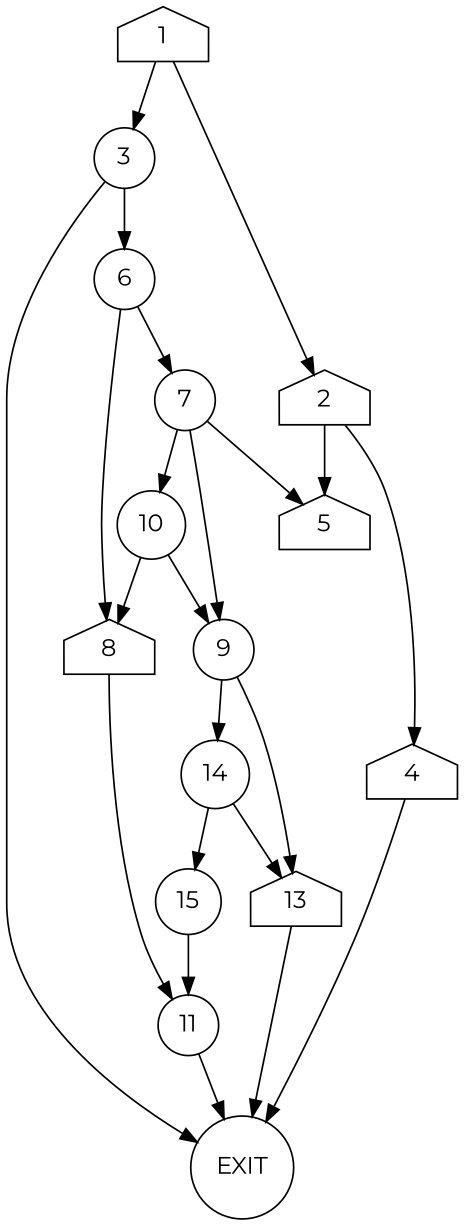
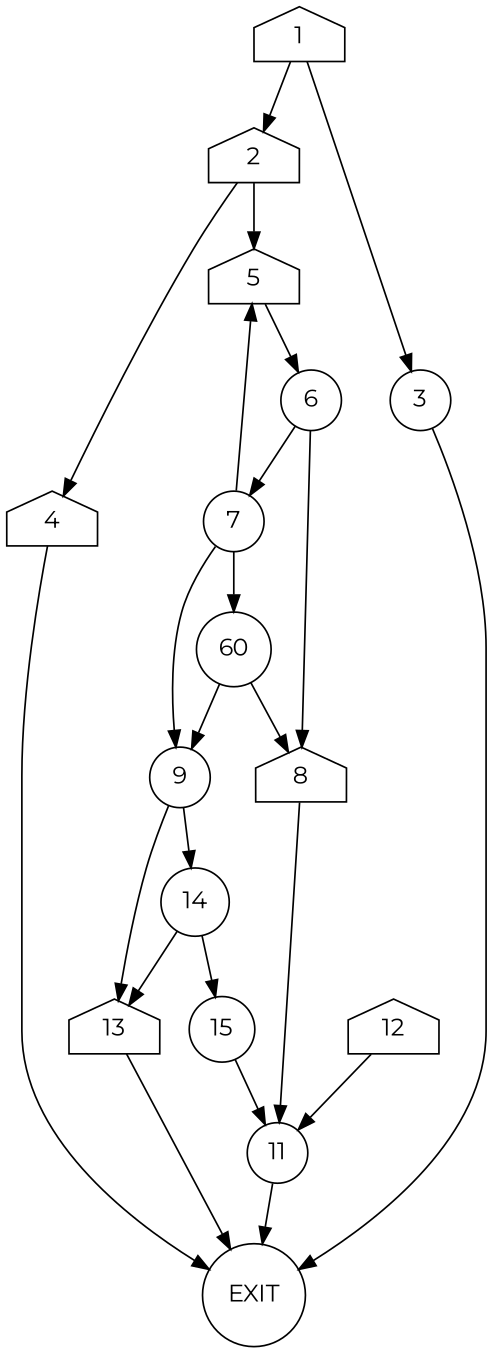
edge "3" -> "6": now "5" -> "6"
node "10": label "10" -> "60"
node "12": added
